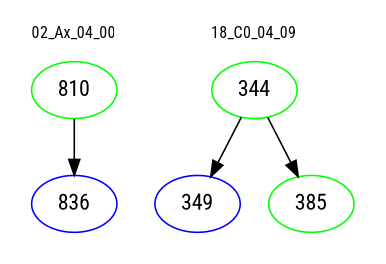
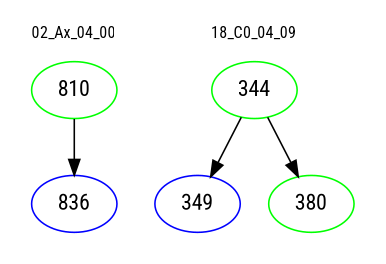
node "385": label "385" -> "380"
